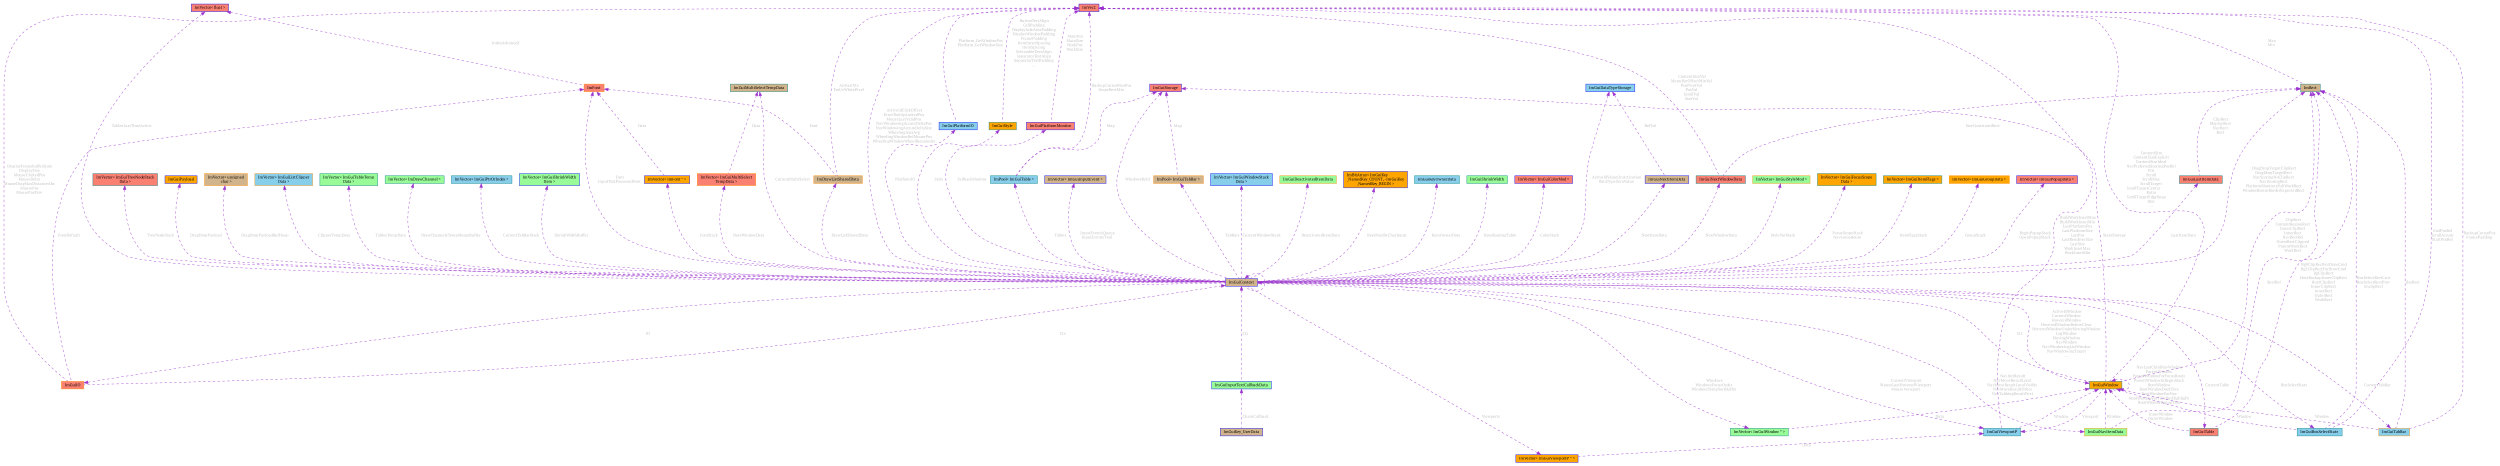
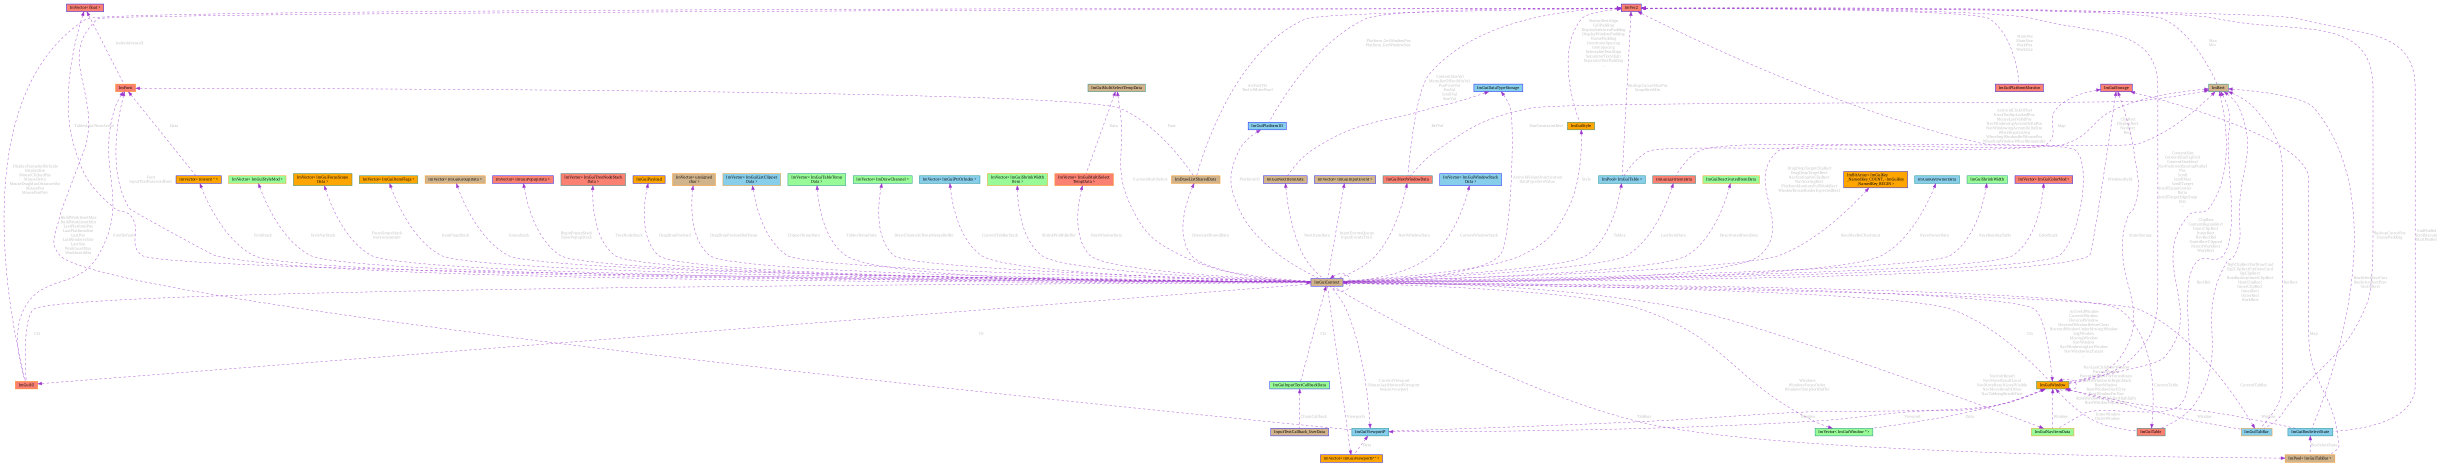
node "ImVector< ImGuiShrinkWidth Item >": color blue -> darkorange
node "ImVector< ImGuiGroupData >": fillcolor orange -> tan
edge "ImGuiContext" -> "ImGuiPlatformMonitor": removed, label "FallbackMonitor"
edge "ImGuiContext" -> "ImGuiBoxSelectState": now "ImPool< ImGuiTabBar >" -> "ImGuiBoxSelectState"
node "ImGuiKey_UserData": label "ImGuiKey_UserData" -> "InputTextCallback_UserData"
